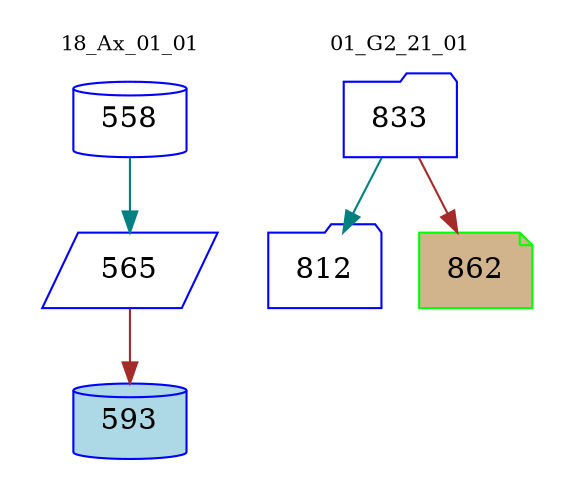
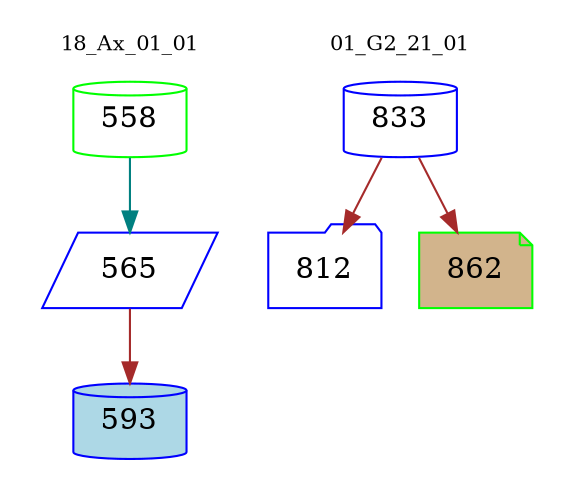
node "558": color blue -> green
node "833": shape folder -> cylinder
edge "833" -> "812": color teal -> brown
